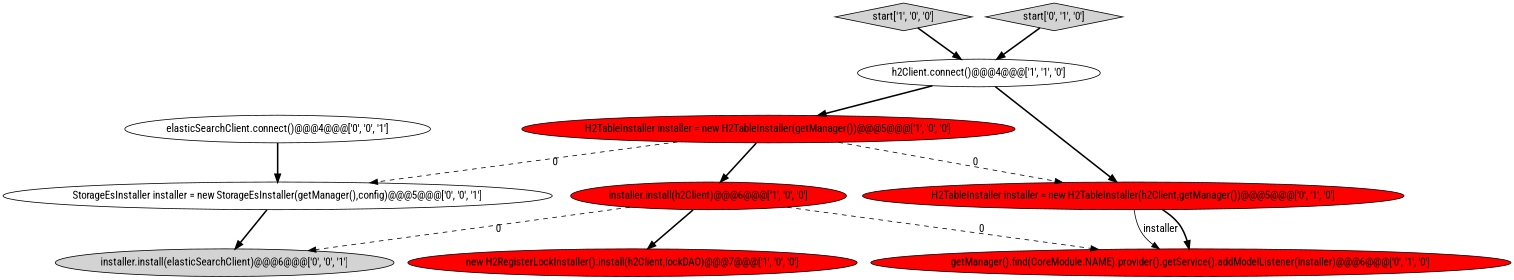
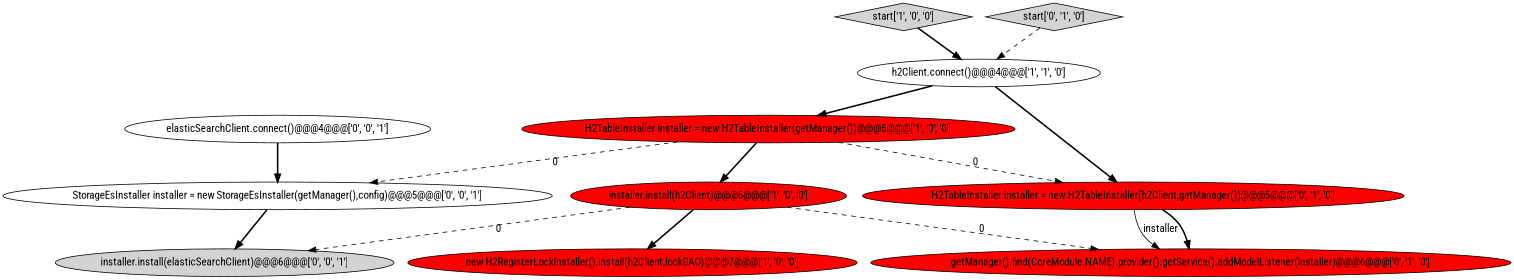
edge "start['0', '1', '0']" -> "h2Client.connect()@@@4@@@['1', '1', '0']": style bold -> dashed
